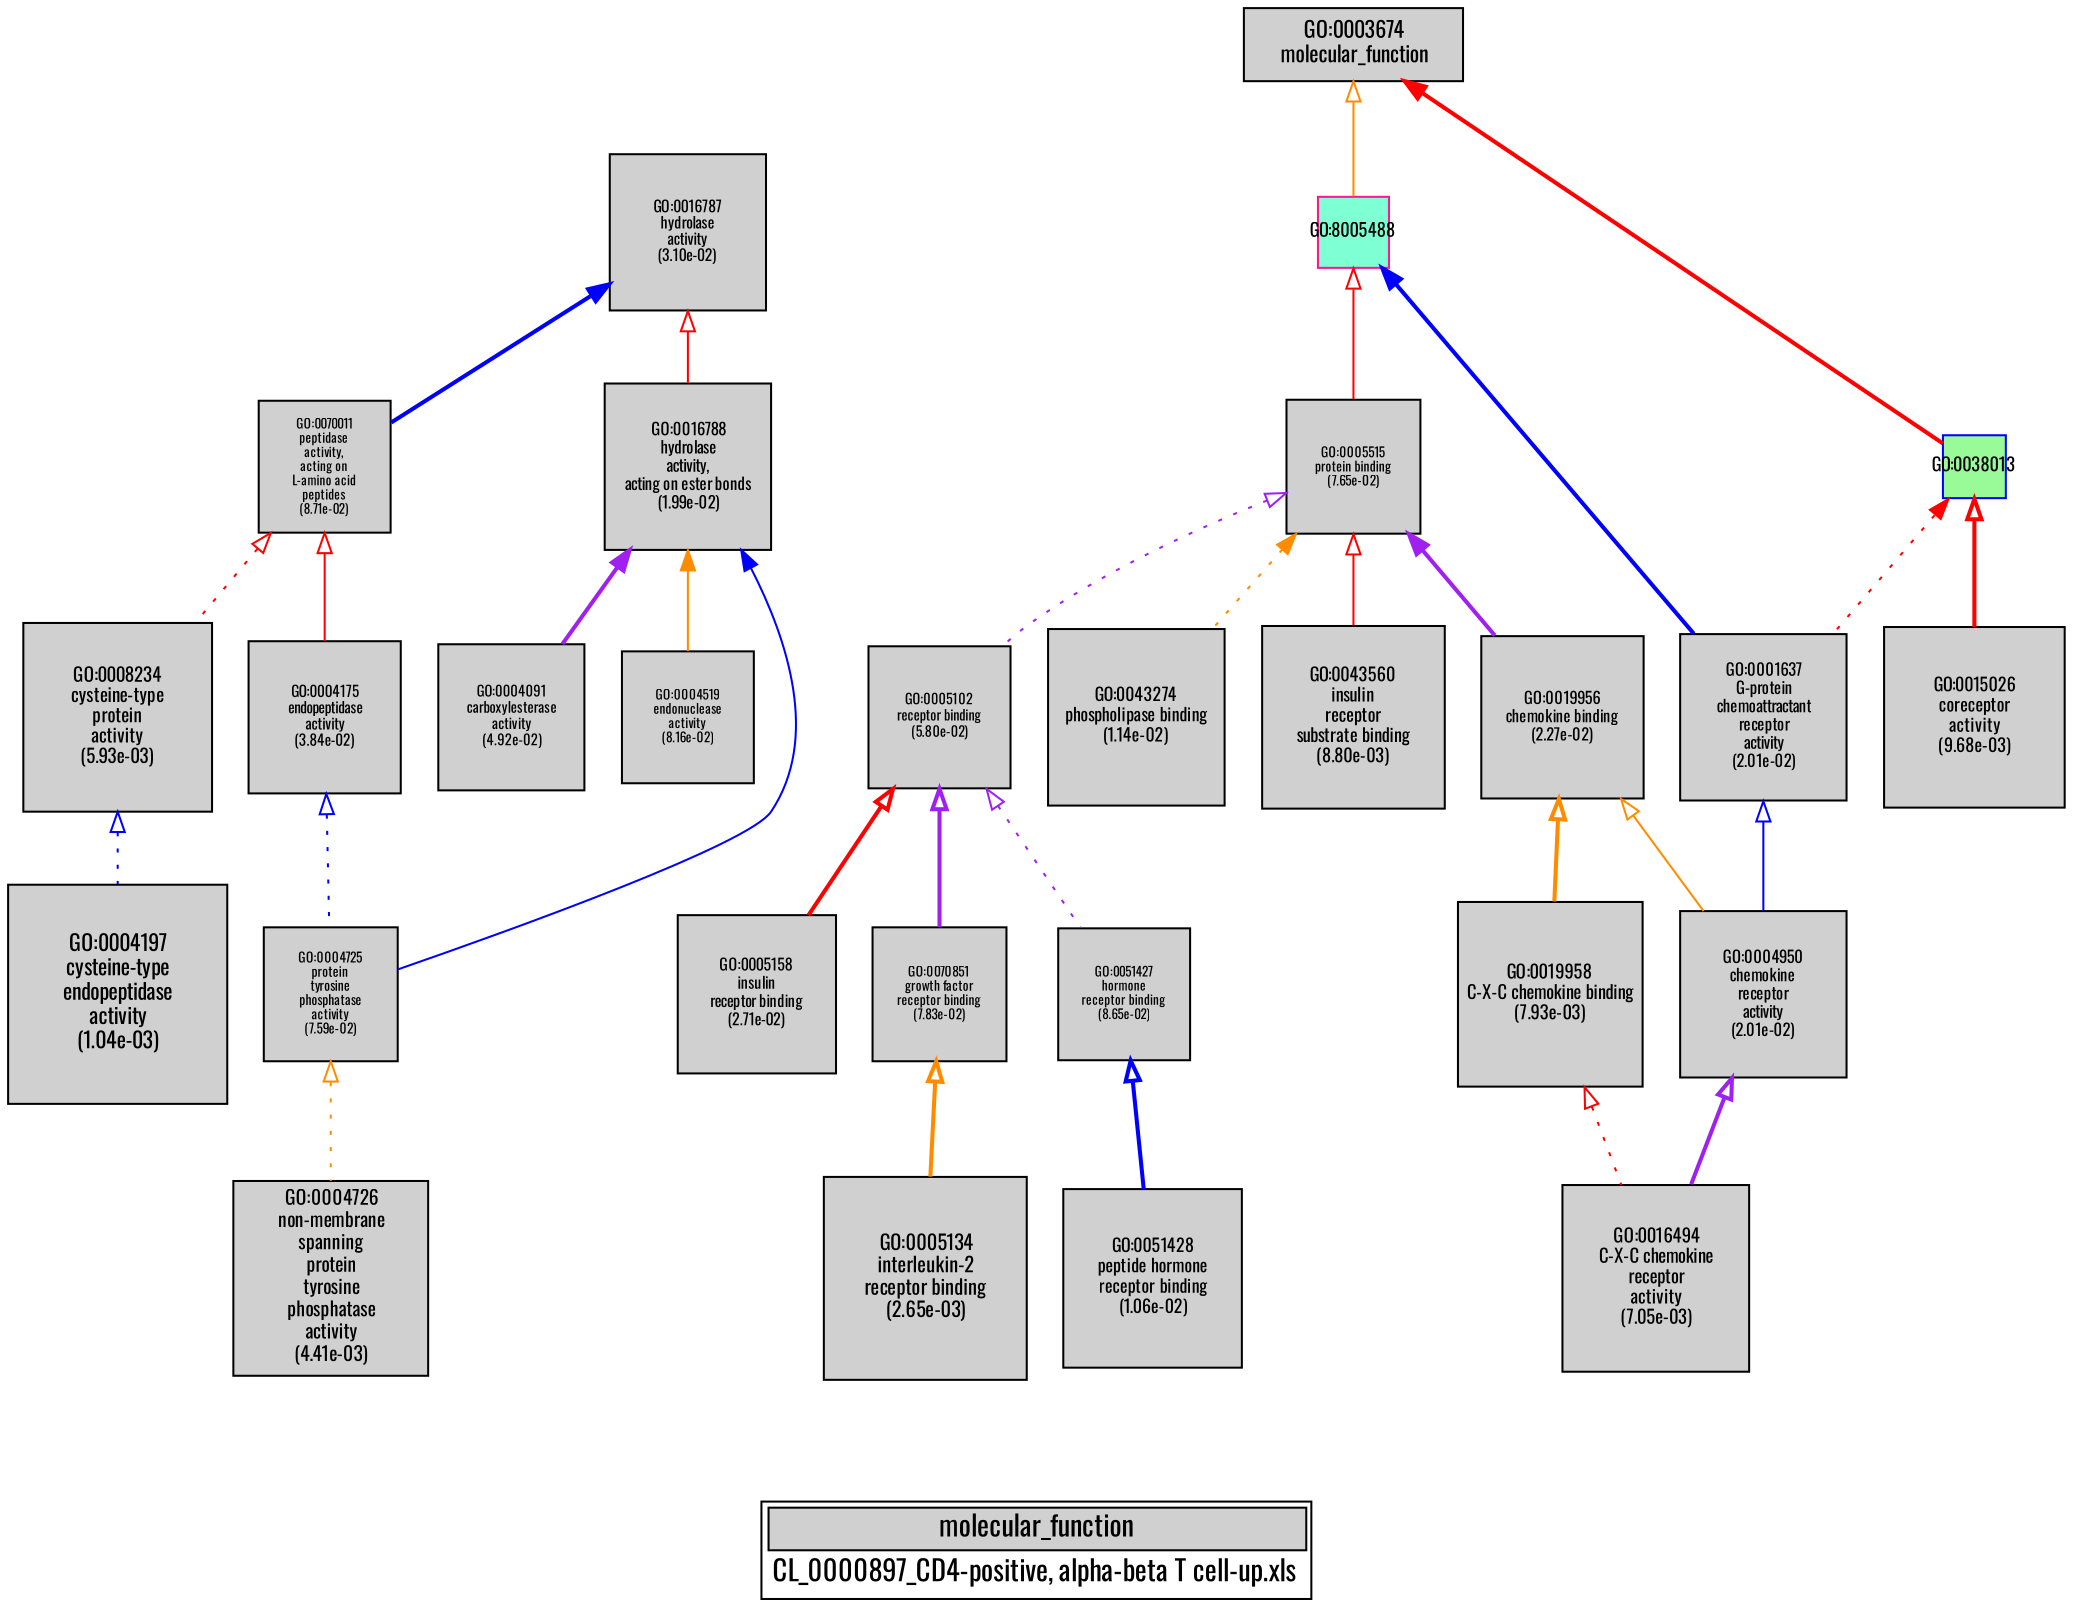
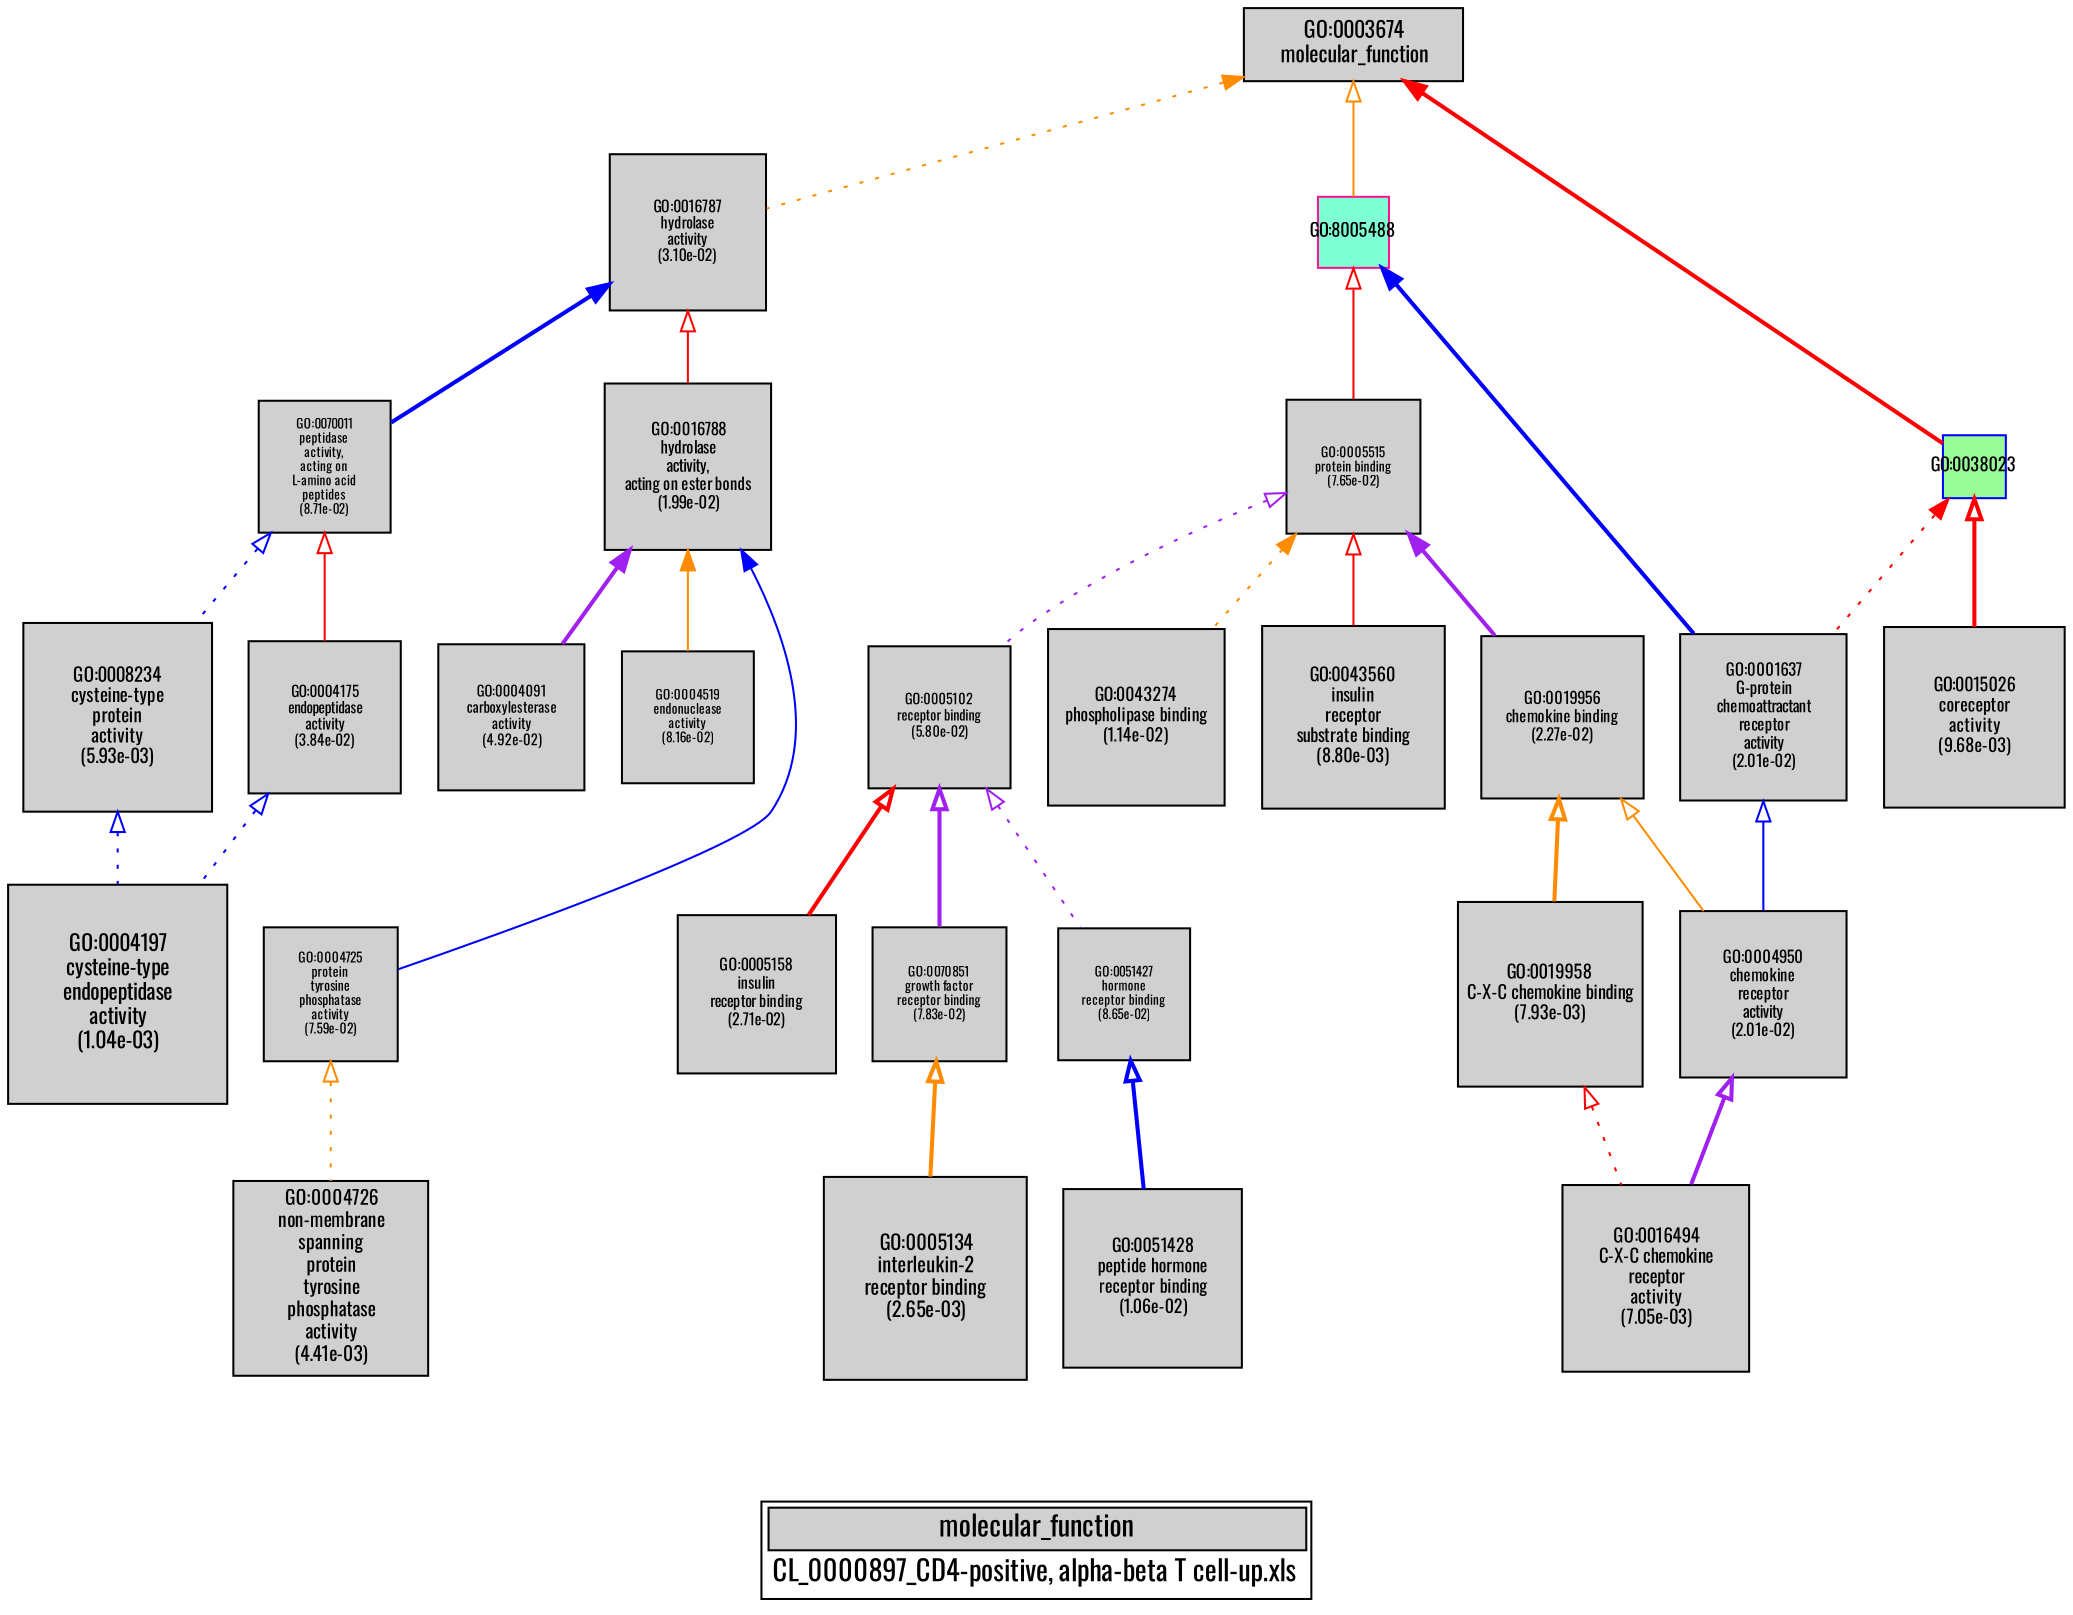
edge "GO:0016787" -> "GO:0003674": added
node "GO:0038013": label "GO:0038013" -> "GO:0038023"
edge "GO:0008234" -> "GO:0070011": color red -> blue
edge "GO:0004725" -> "GO:0004175": now "GO:0004197" -> "GO:0004175"
